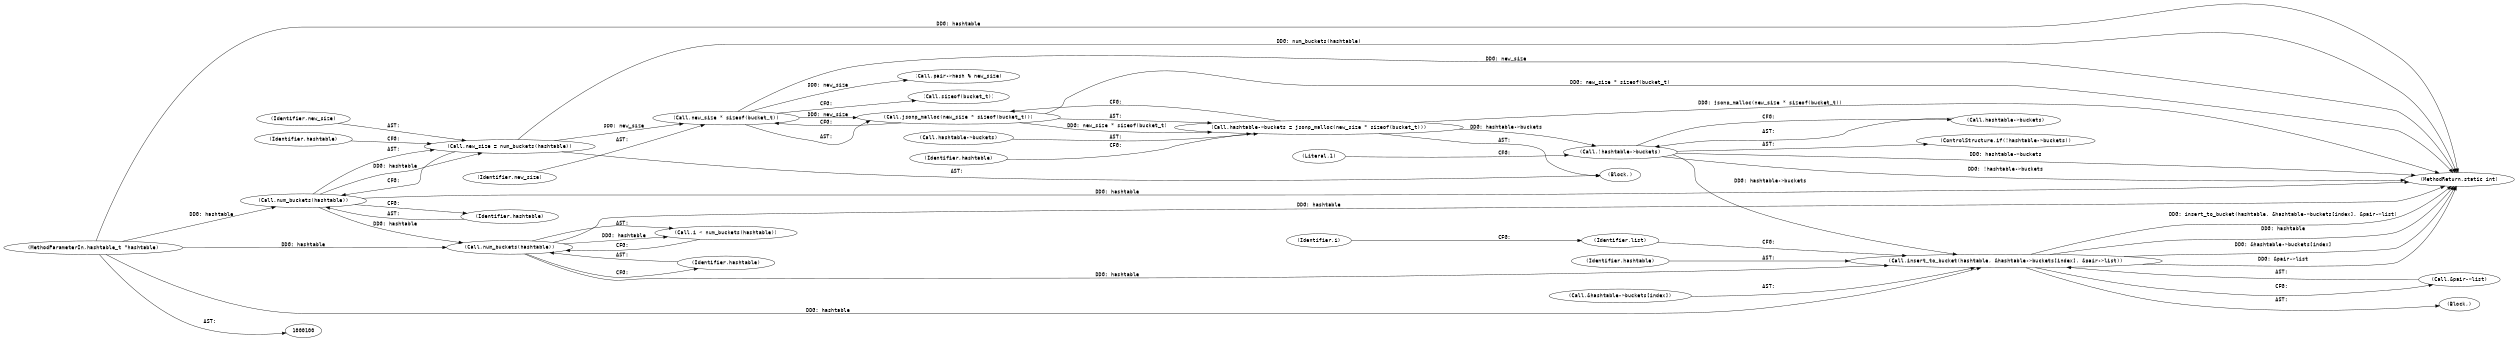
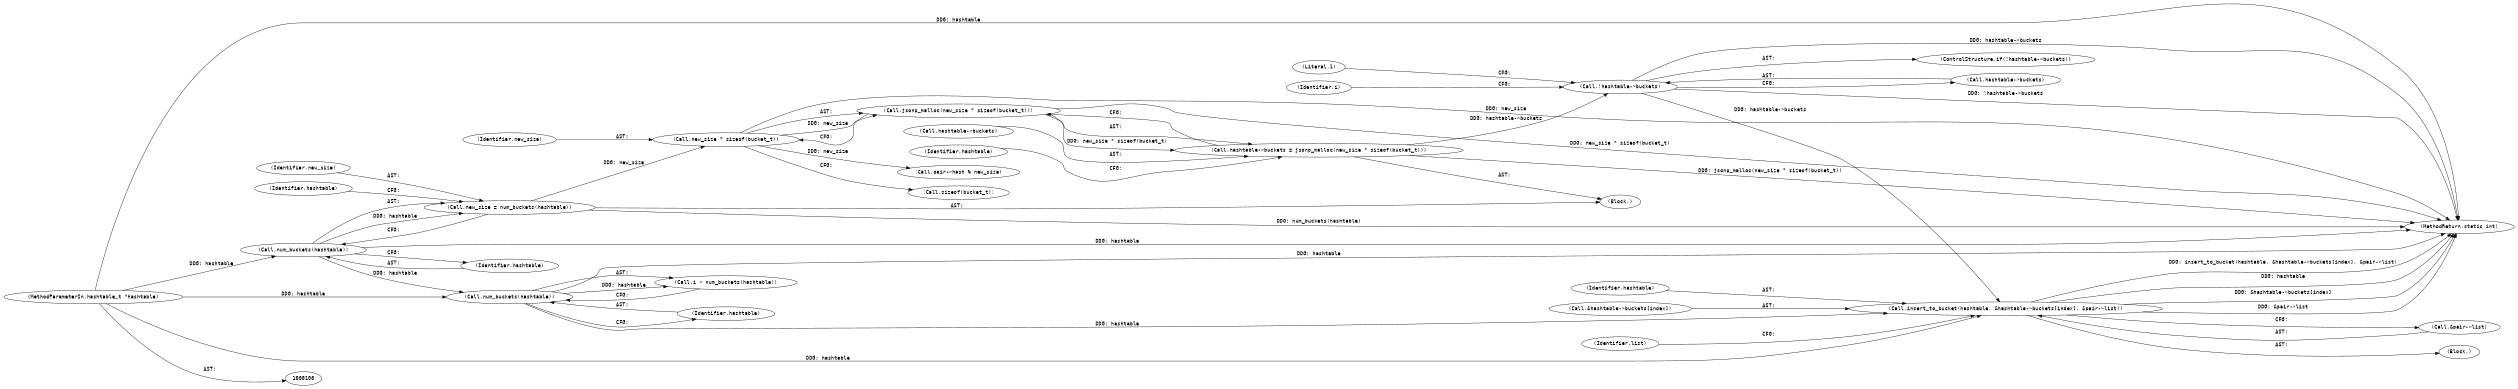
edge "(Identifier,i)" -> "(Identifier,list)": now "(Identifier,i)" -> "(Call,!hashtable->buckets)"
